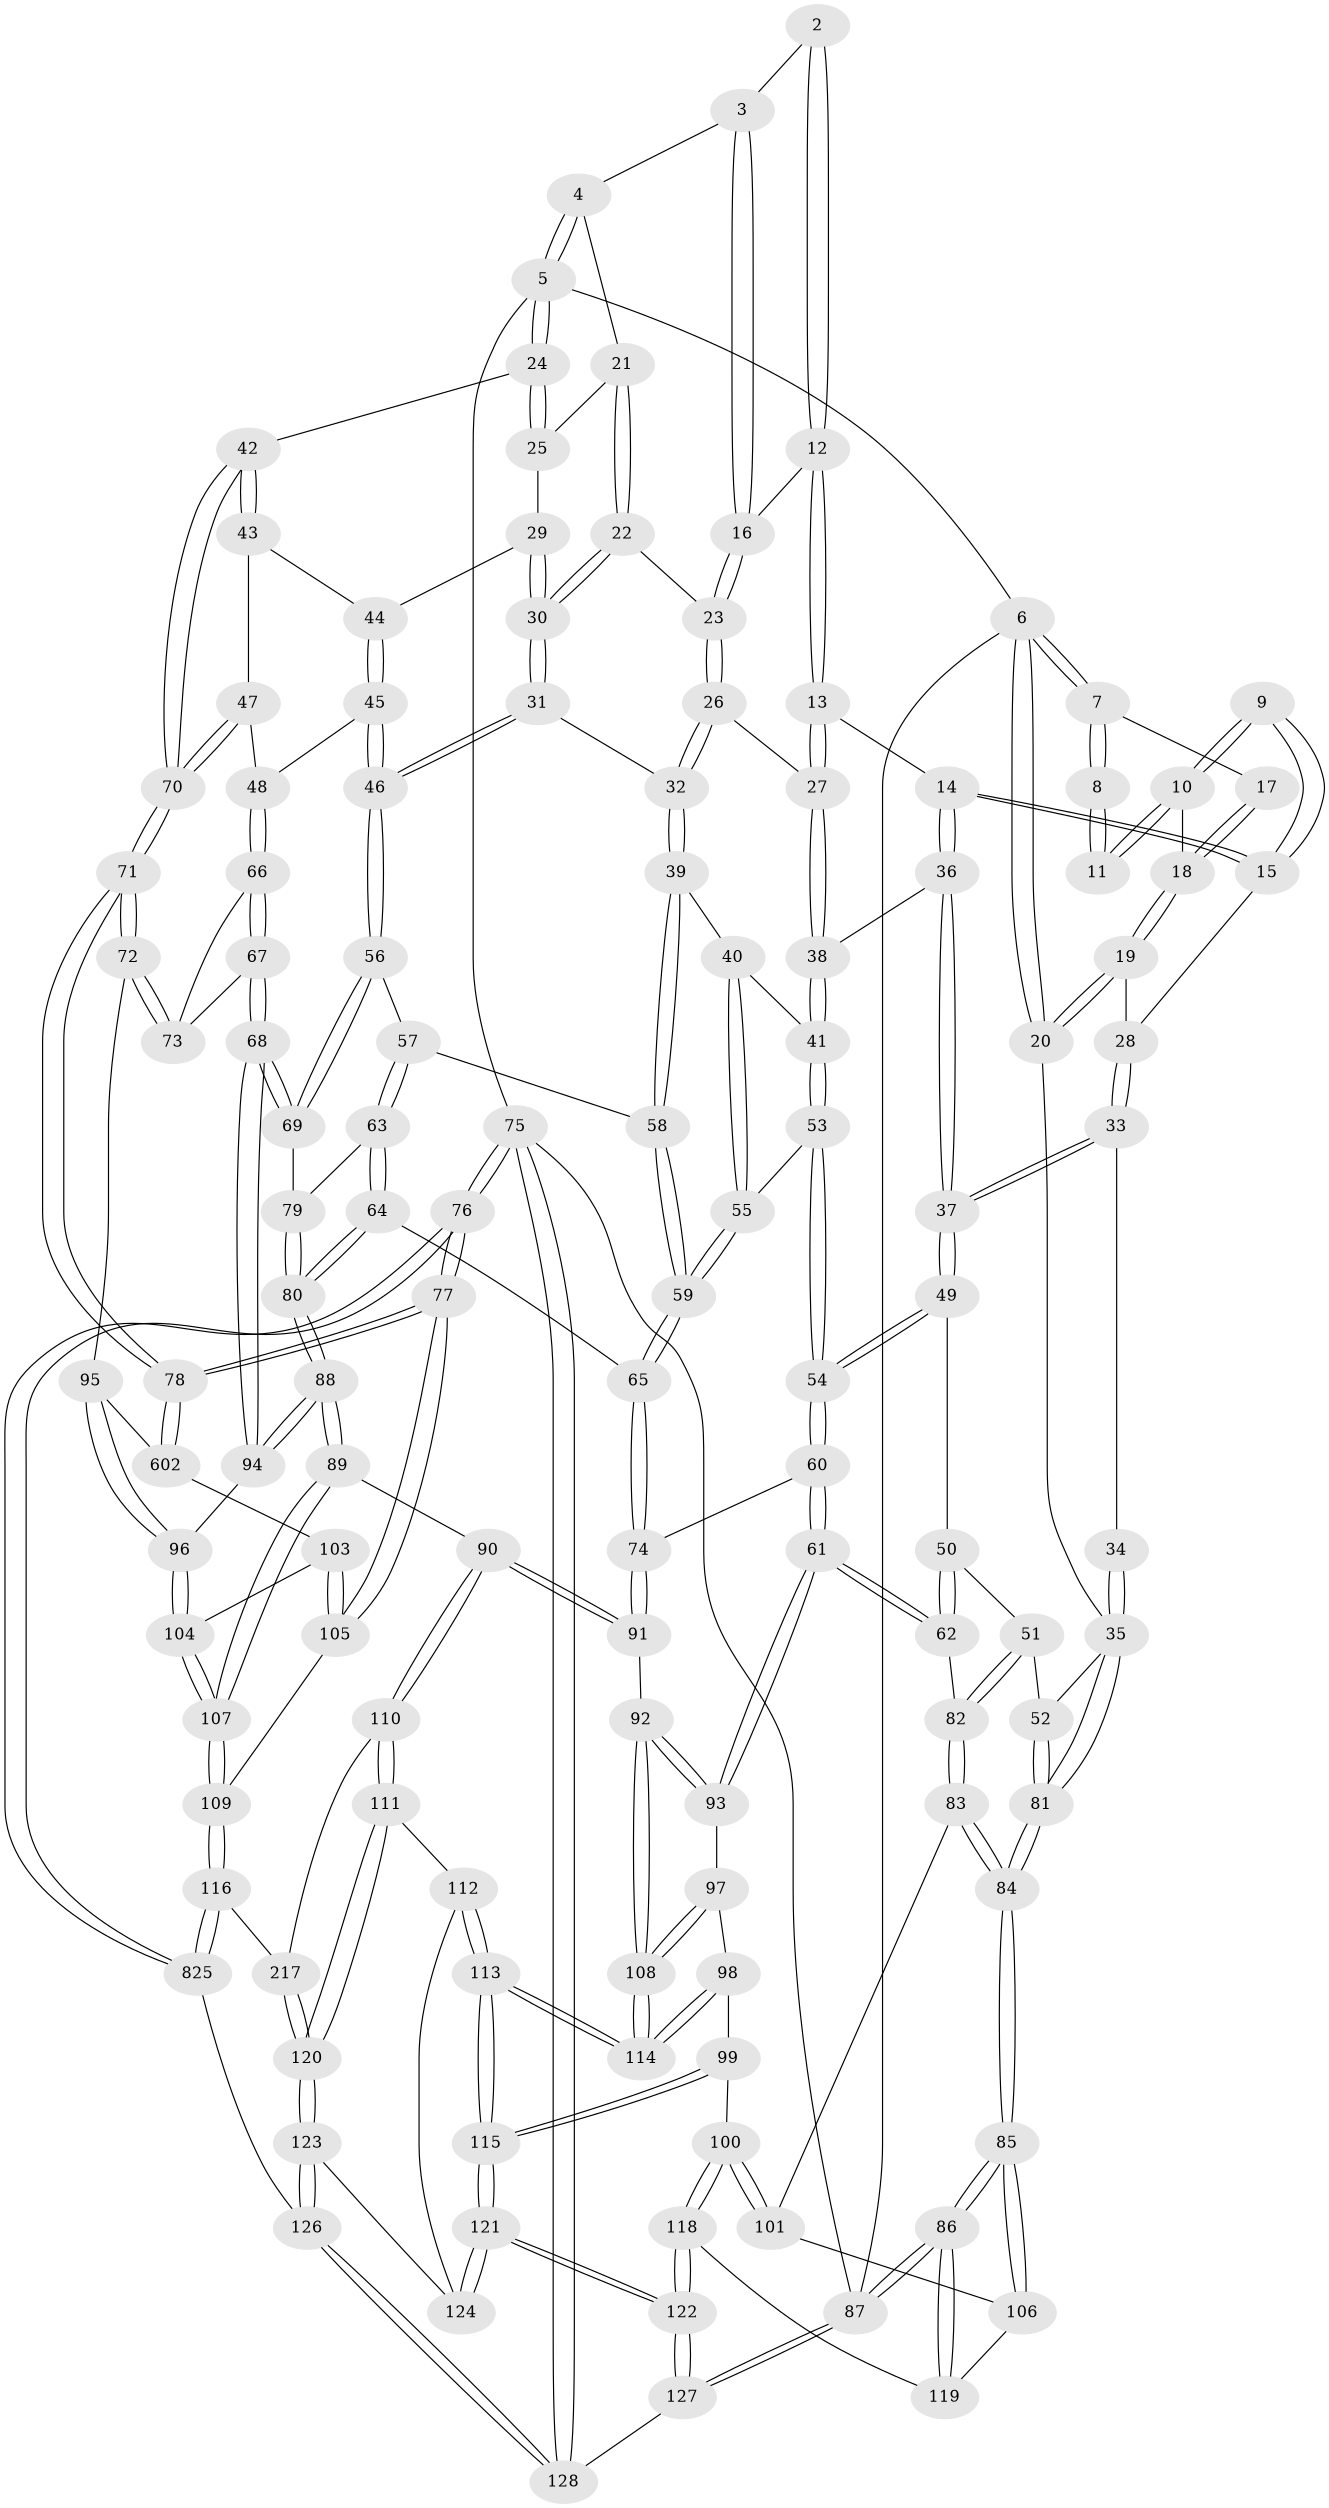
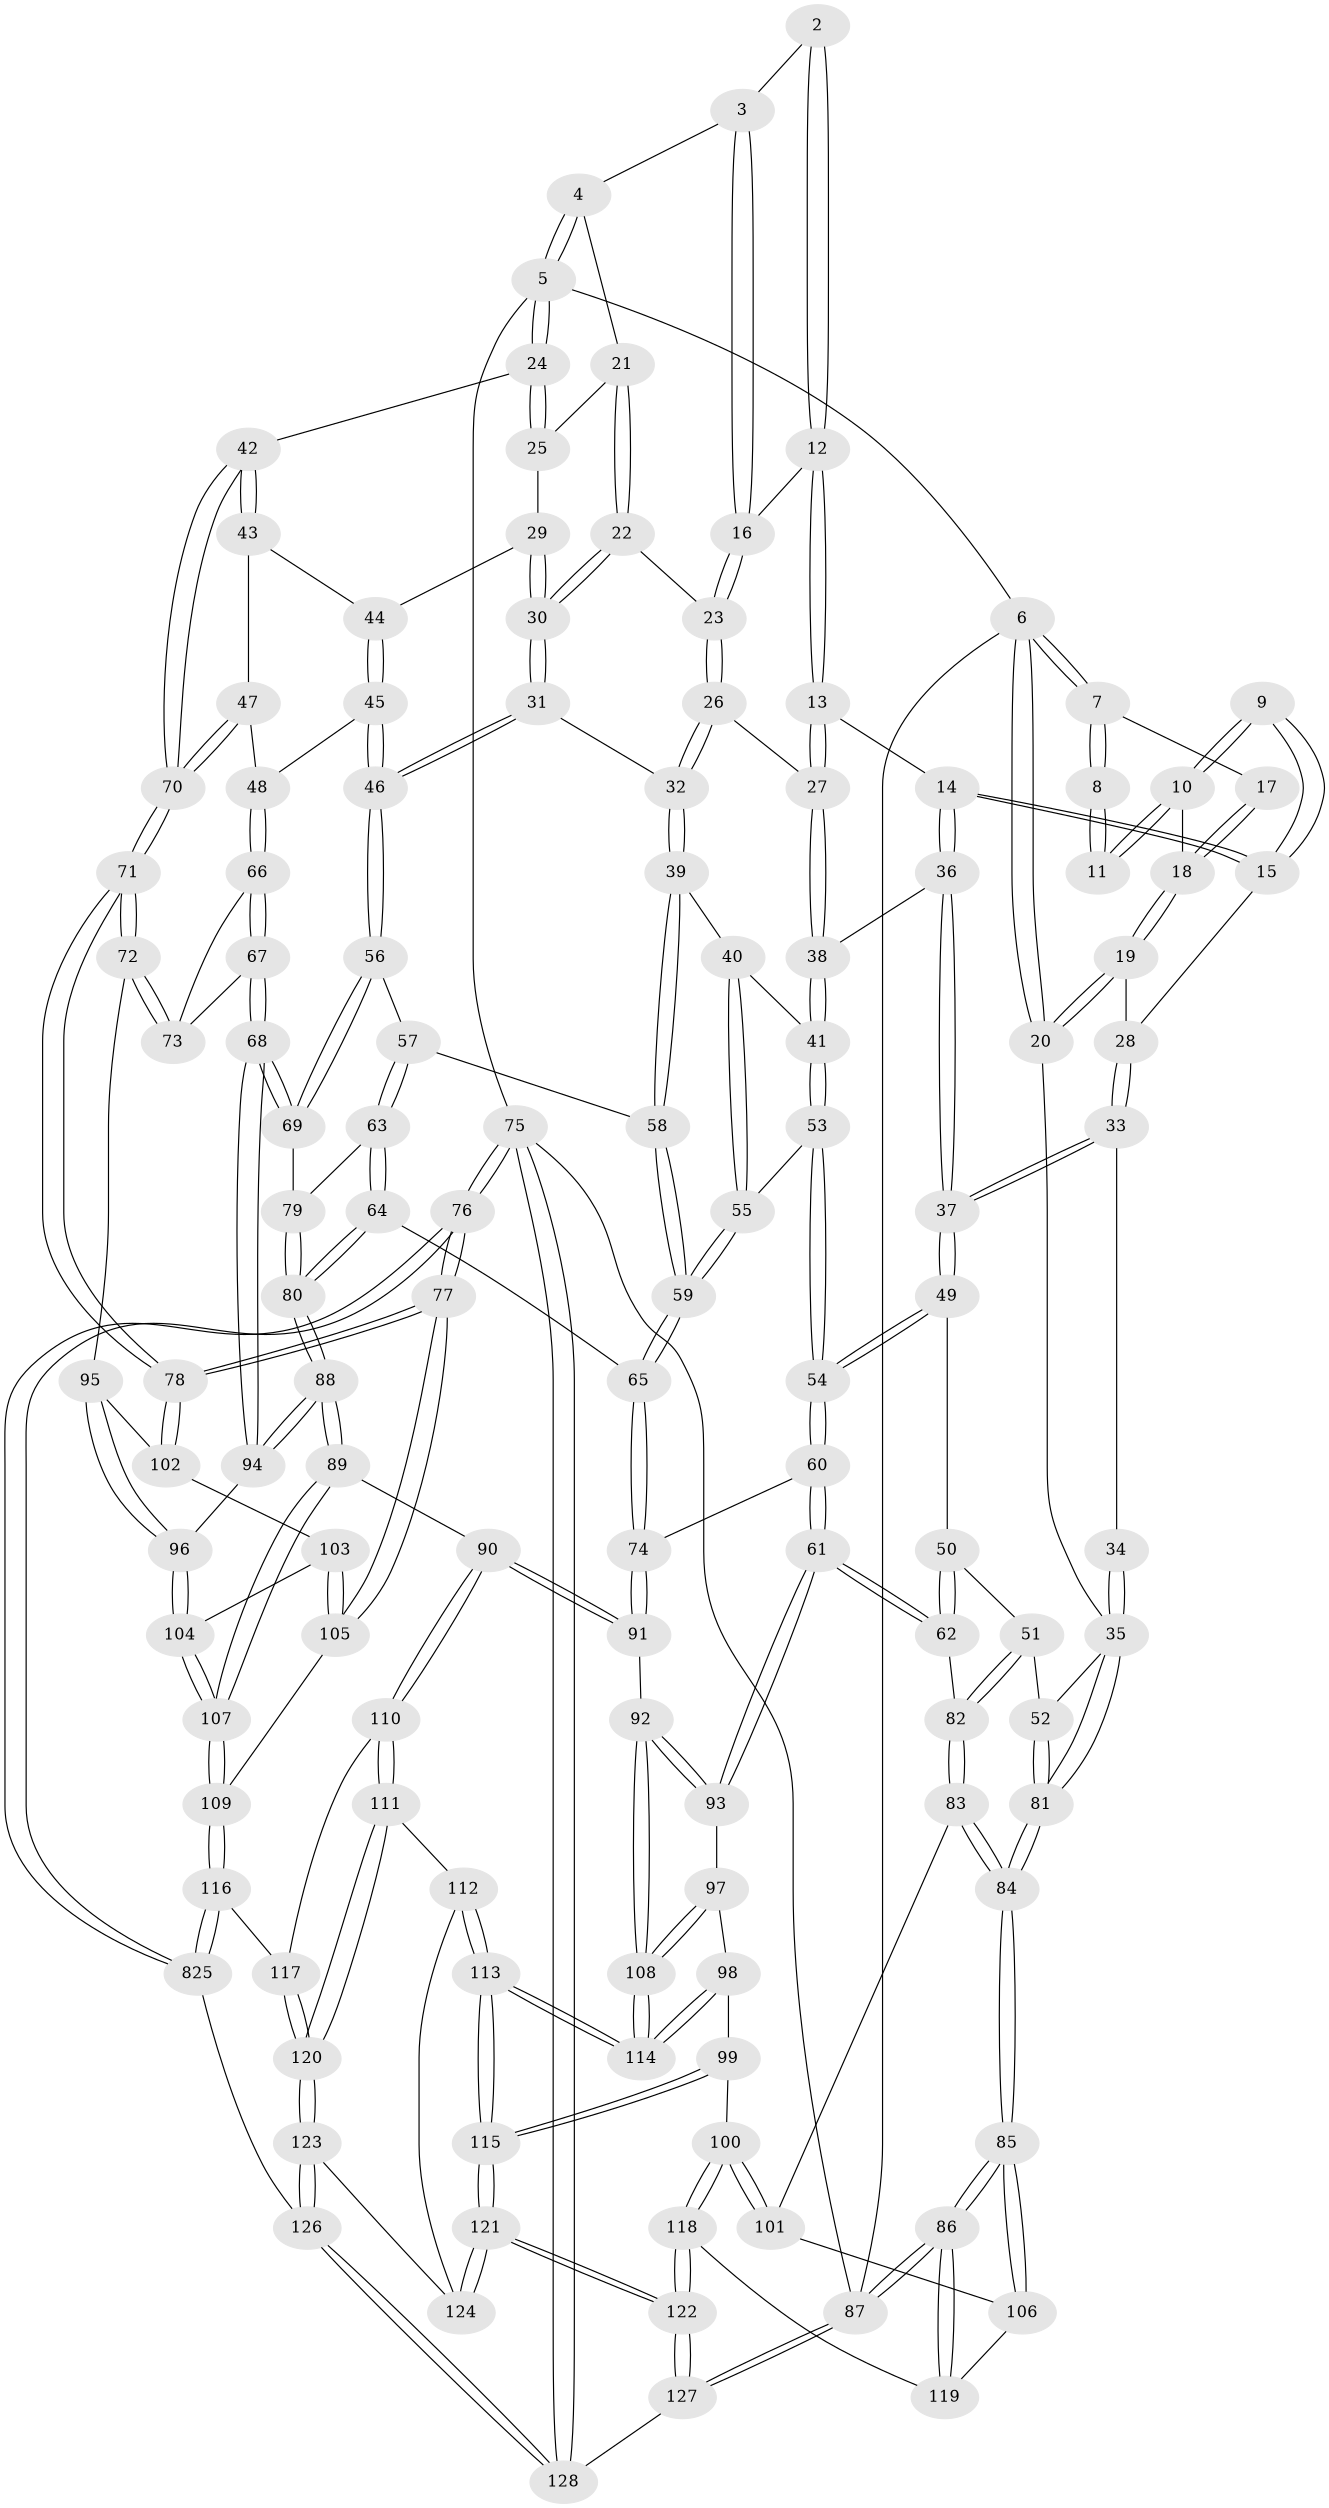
node "602": label "602" -> "102"
node "217": label "217" -> "117"
